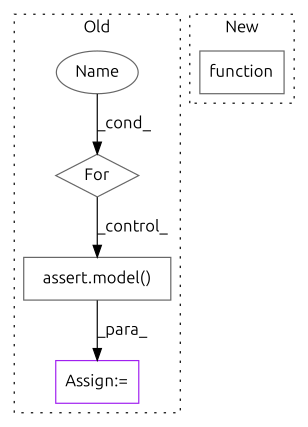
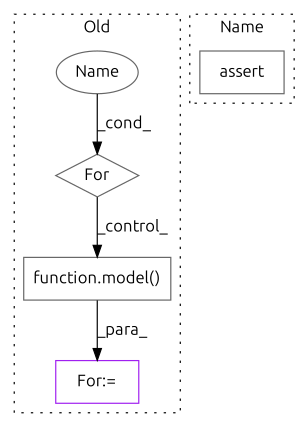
cluster "New": label "New" -> "Name"
node "function": label "function" -> "assert"
node "assert.model()": label "assert.model()" -> "function.model()"
node "Assign:=": label "Assign:=" -> "For:="
